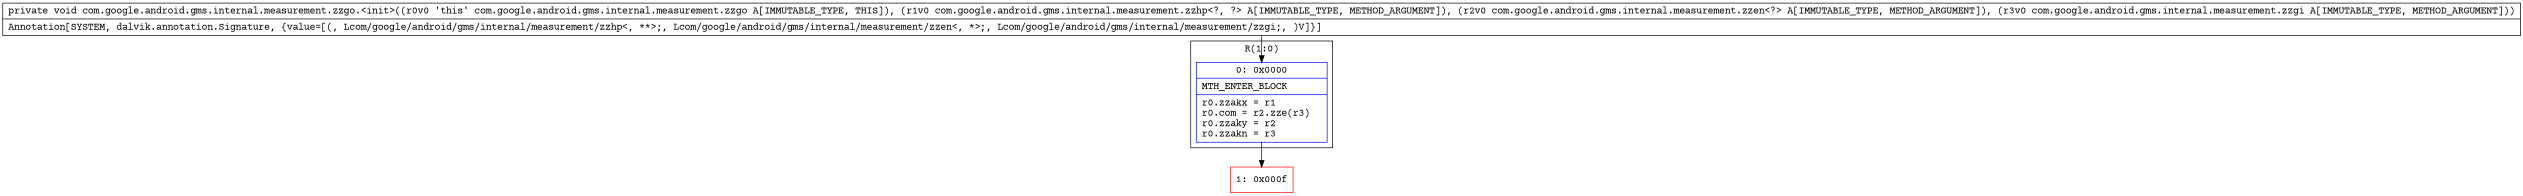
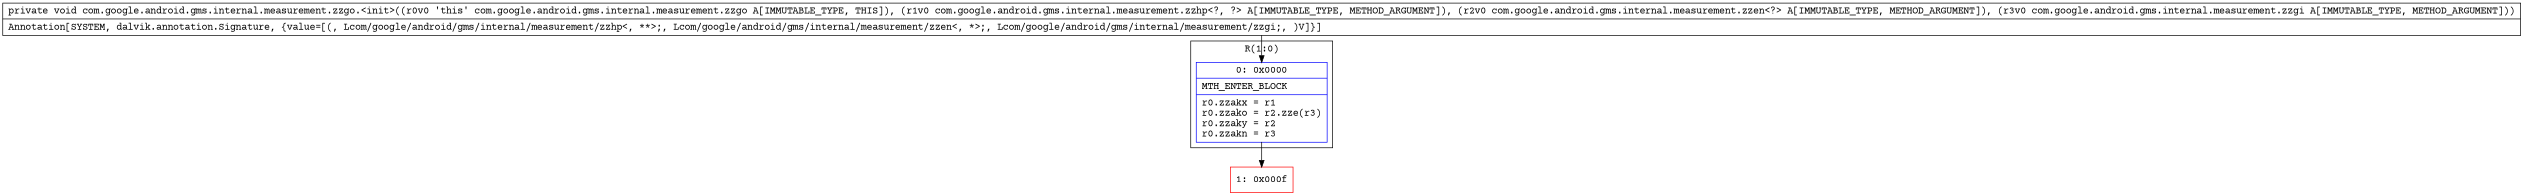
node "0: 0x0000": text "r0.com = r2.zze(r3)" -> "r0.zzako = r2.zze(r3)"
